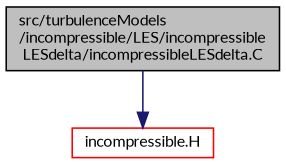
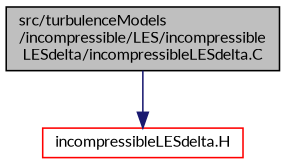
node "incompressible.H": label "incompressible.H" -> "incompressibleLESdelta.H"
